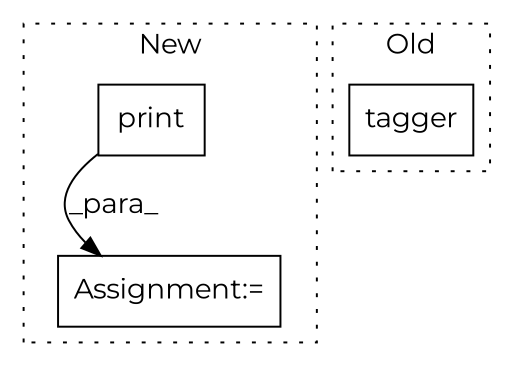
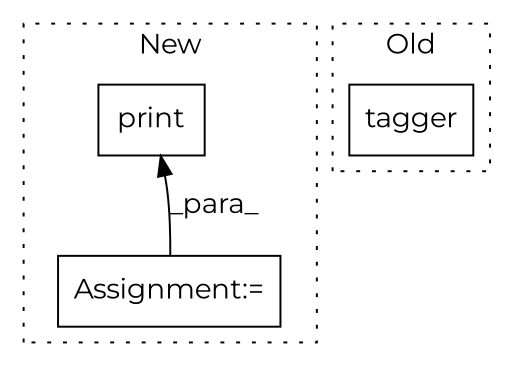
edge "print" -> "Assignment:=": reversed
